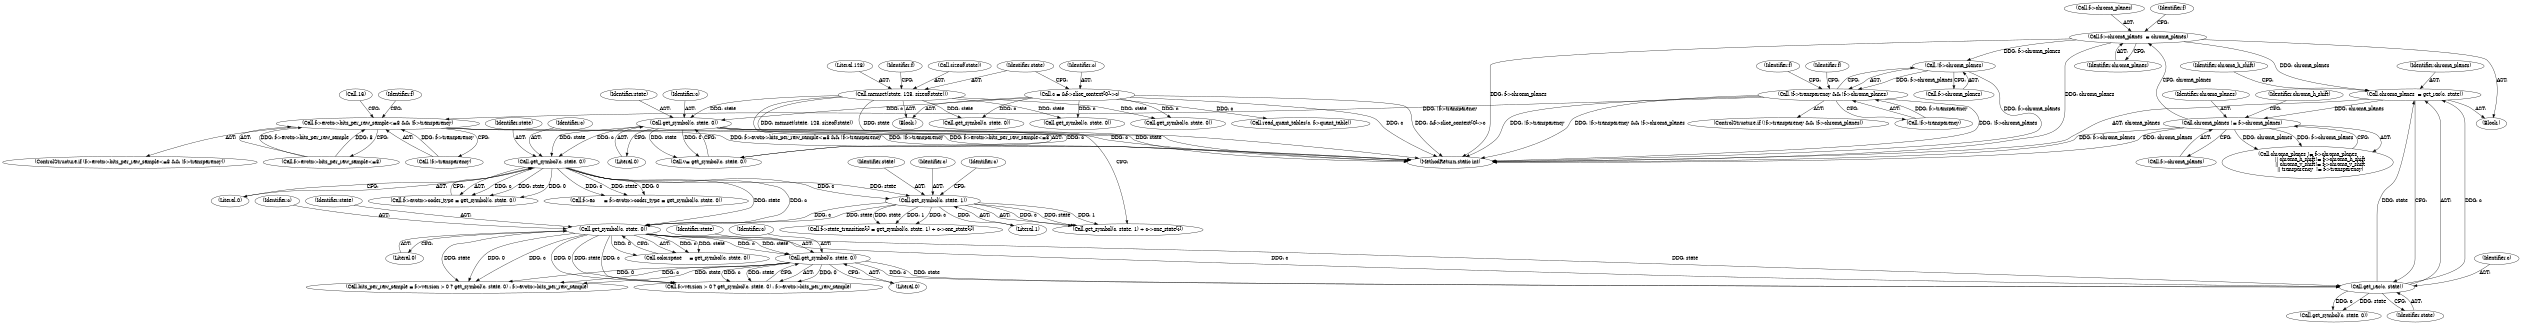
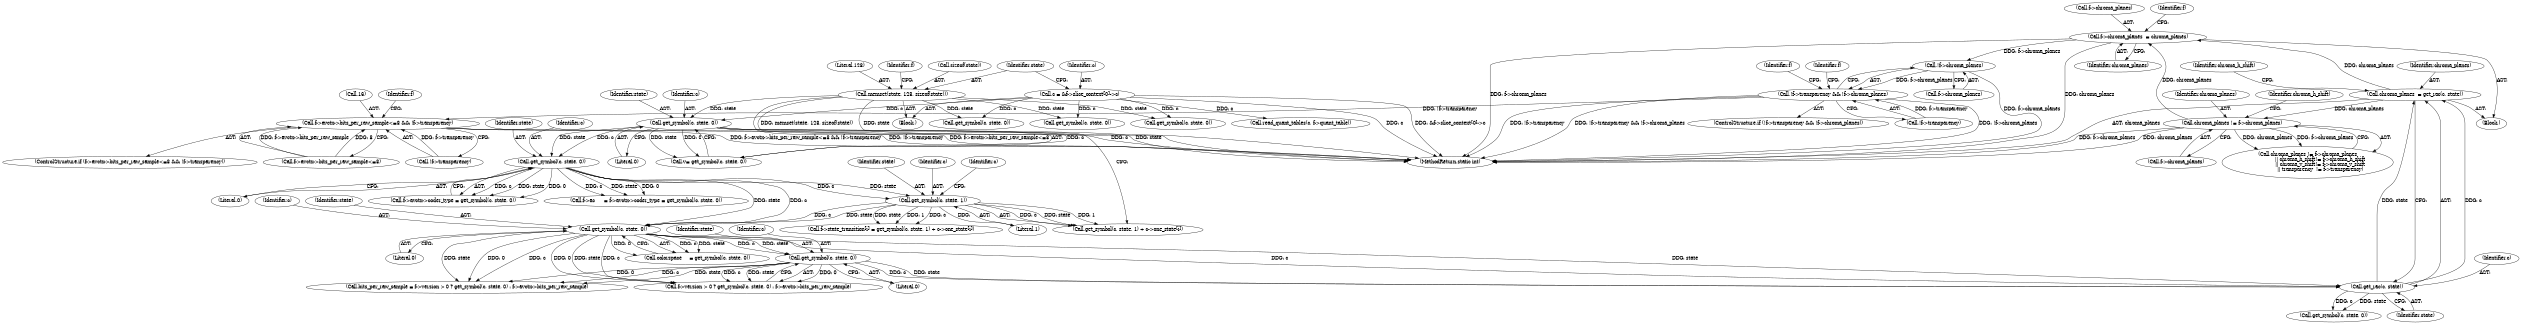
edge "(Call,f->chroma_planes  = chroma_planes)" -> "(Call,chroma_planes  = get_rac(c, state))": reversed
edge "(Call,chroma_planes != f->chroma_planes)" -> "(Call,f->chroma_planes  = chroma_planes)": label "CFG: chroma_planes" -> "DDG: chroma_planes"
edge "(Call,16)" -> "(Call,f->avctx->bits_per_raw_sample<=8 && !f->transparency)": label "CFG: " -> "AST: "
